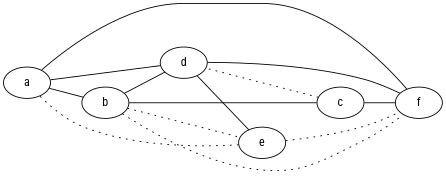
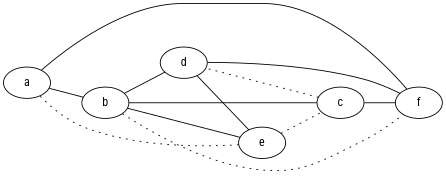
edge "d" -- "a": removed
edge "b" -- "e": style dotted -> solid
edge "f" -- "e": now "c" -- "e"
